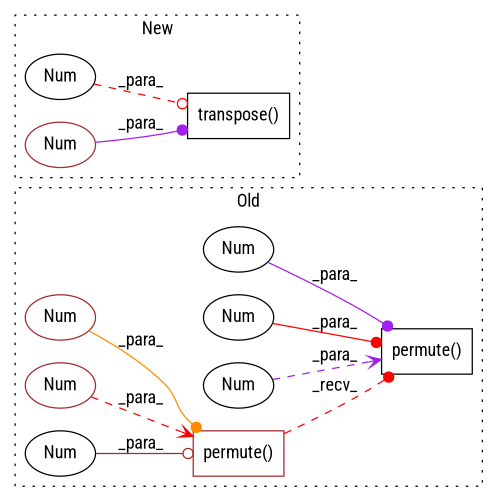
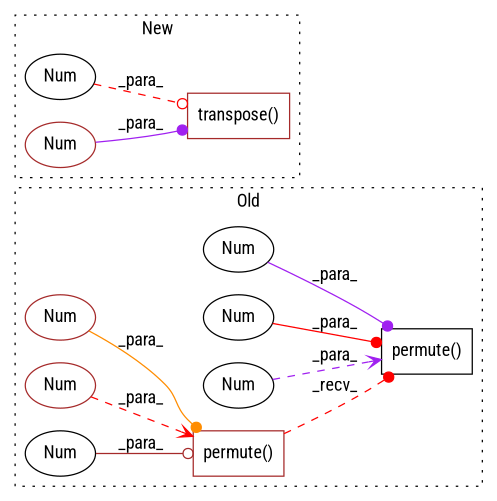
node "transpose()": color black -> brown
